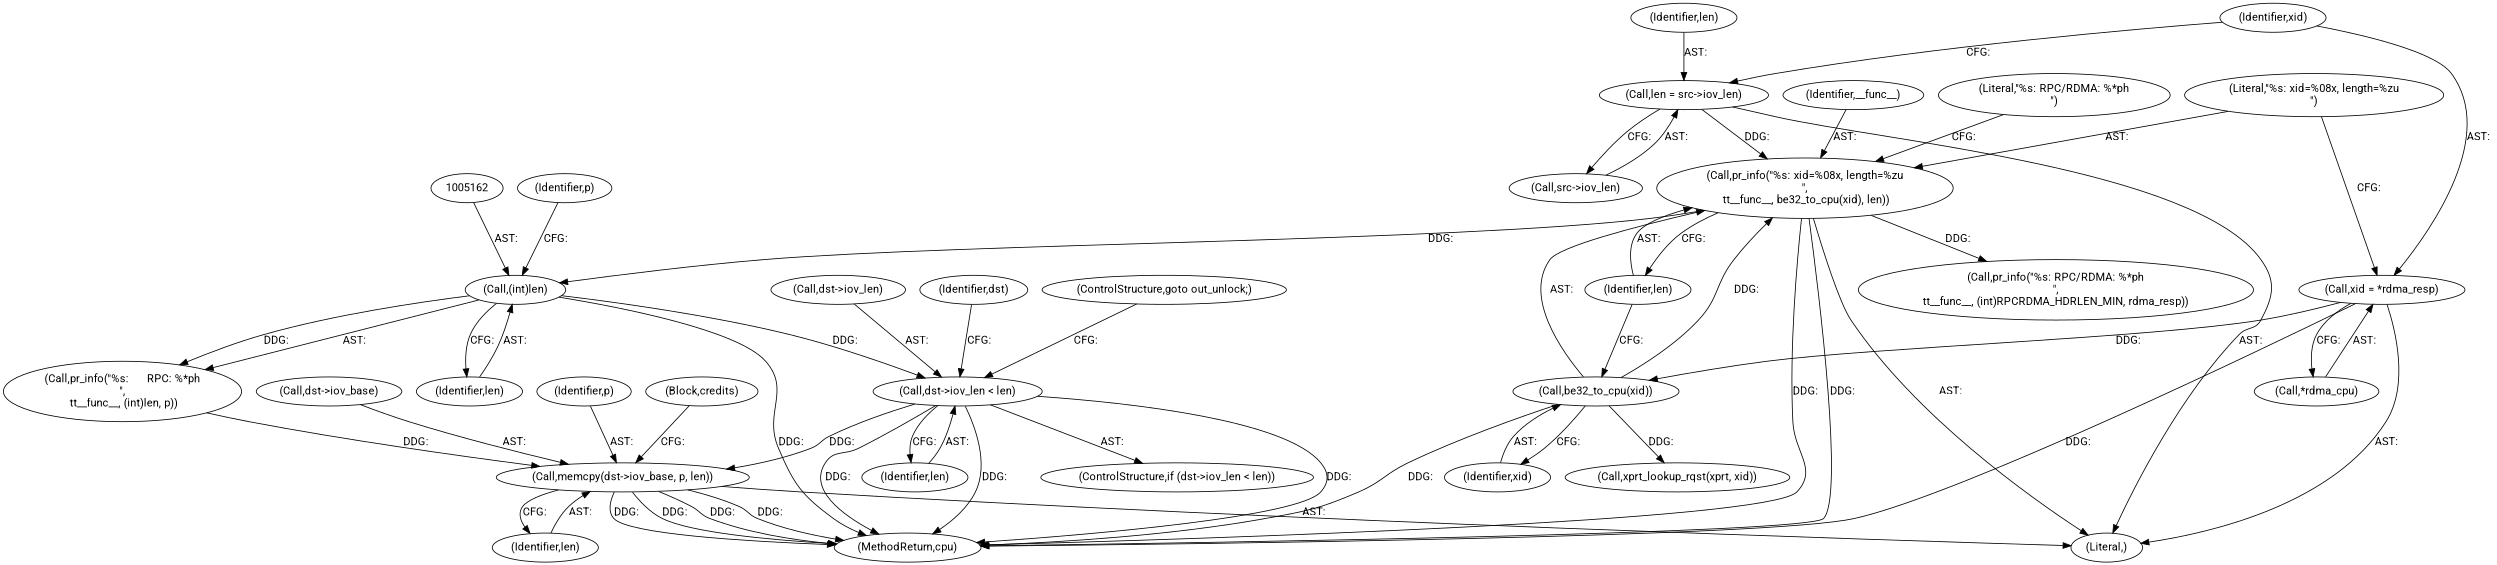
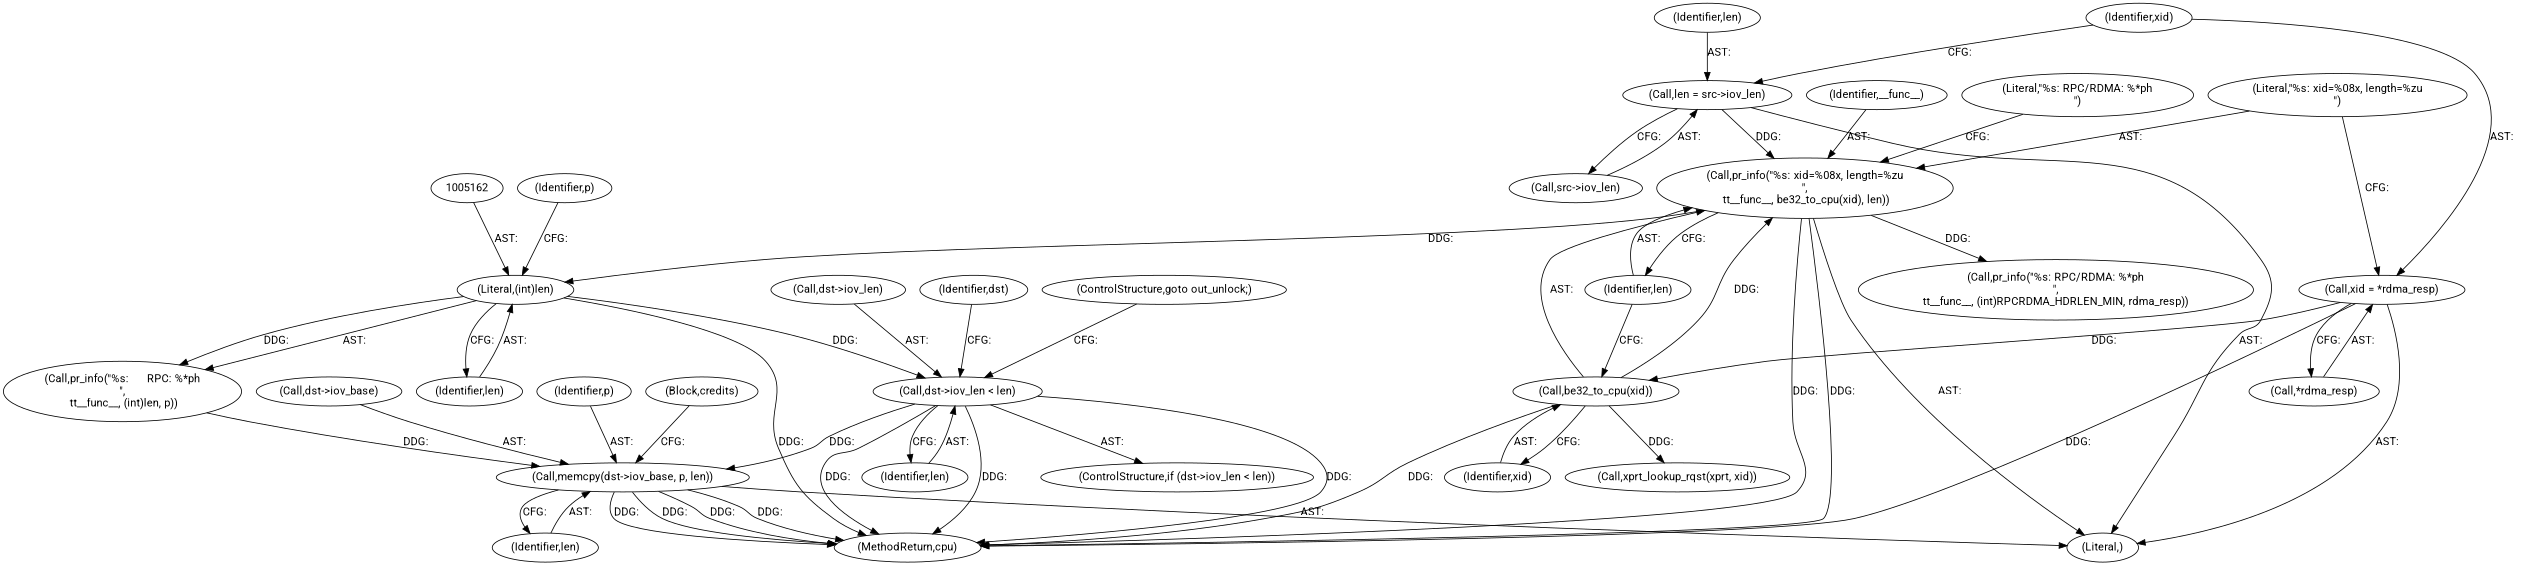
node "(Call,(int)len)": label "(Call,(int)len)" -> "(Literal,(int)len)"
node "(Call,*rdma_cpu)": label "(Call,*rdma_cpu)" -> "(Call,*rdma_resp)"
